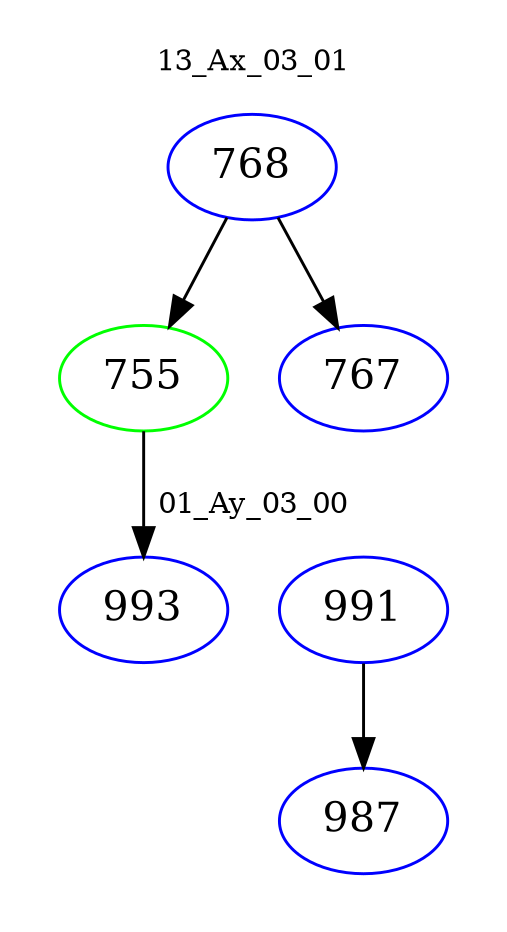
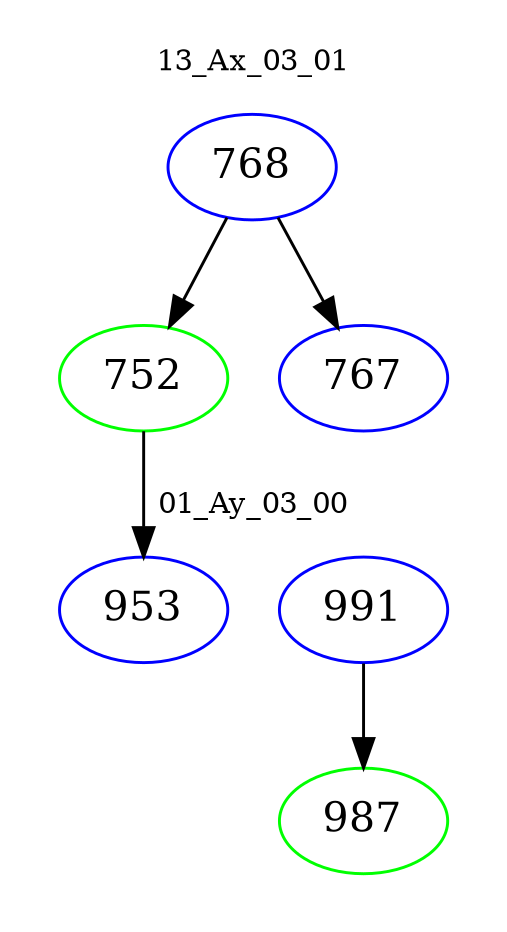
node "755": label "755" -> "752"
node "993": label "993" -> "953"
node "987": color blue -> green
